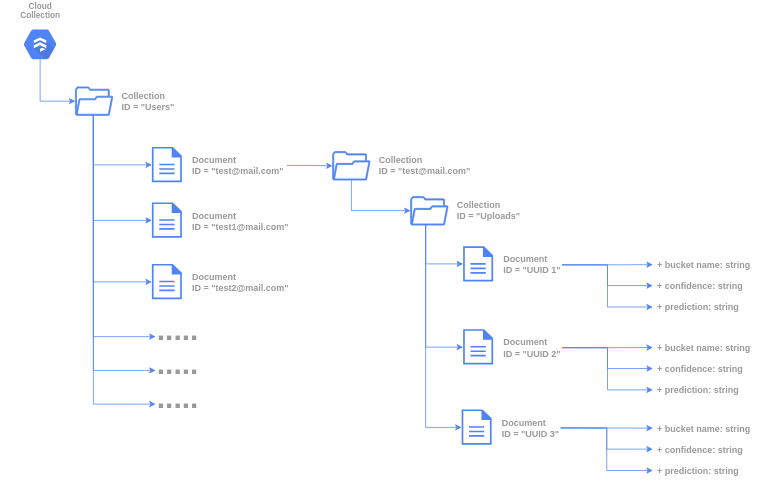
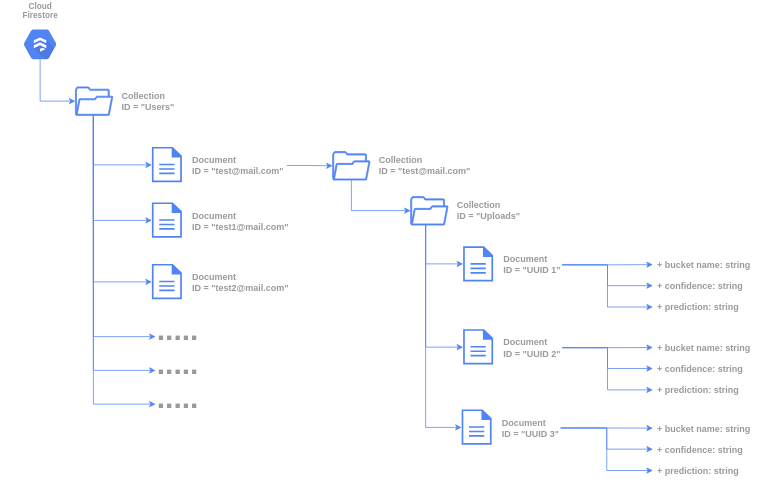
node "Cloud Collection": label "Cloud Collection" -> "Cloud Firestore"
